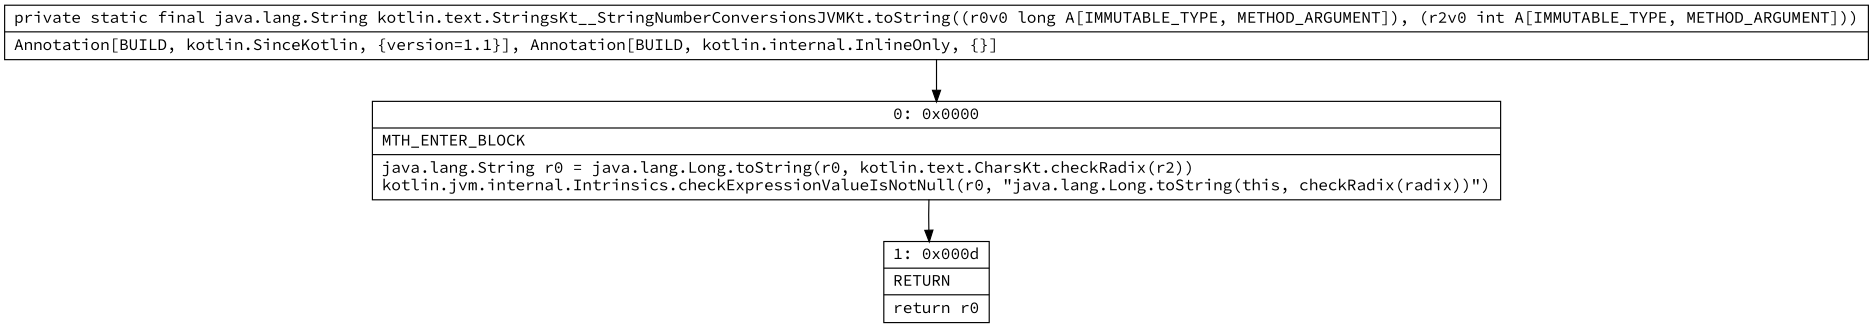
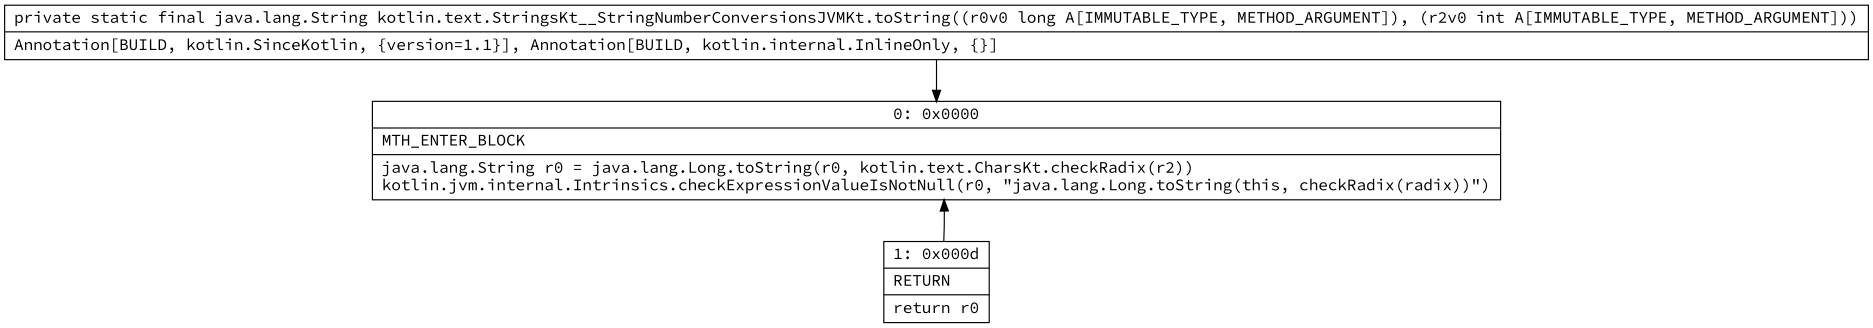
edge "0: 0x0000" -> "1: 0x000d": reversed
